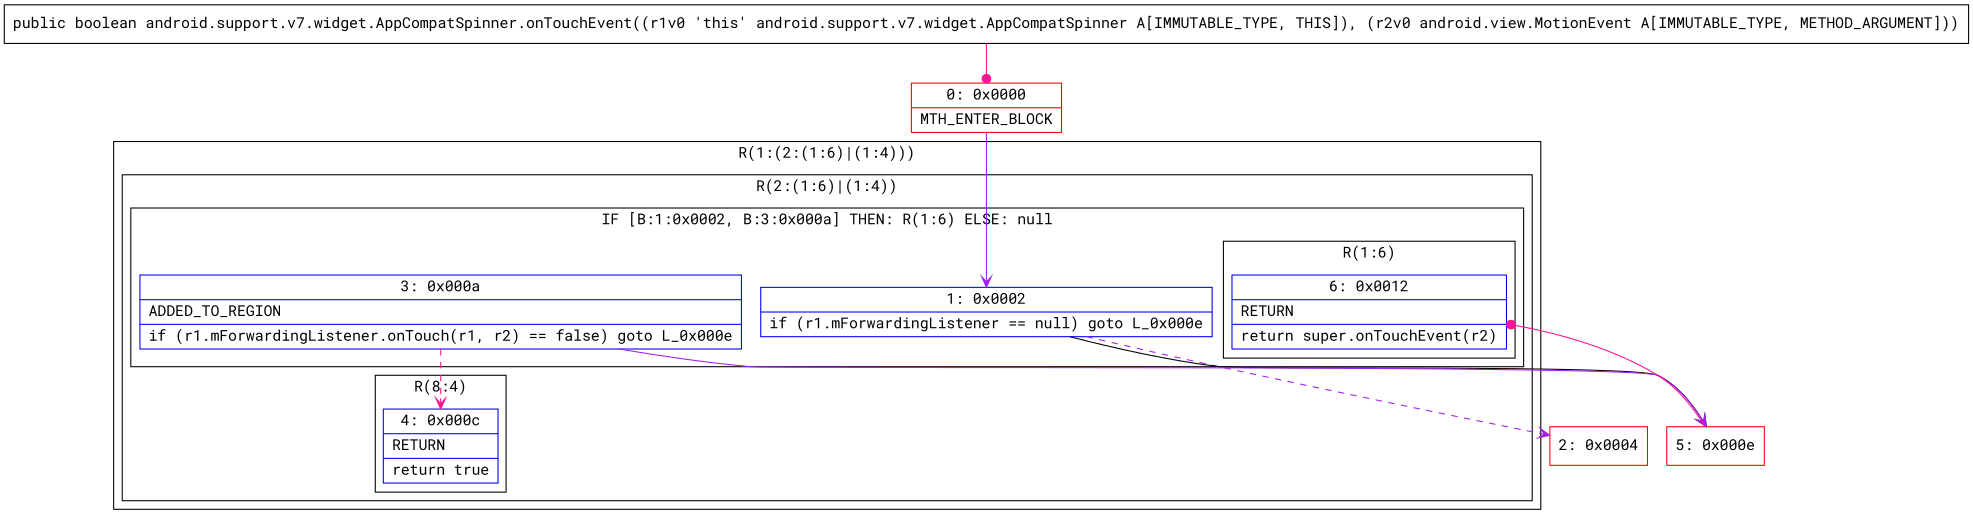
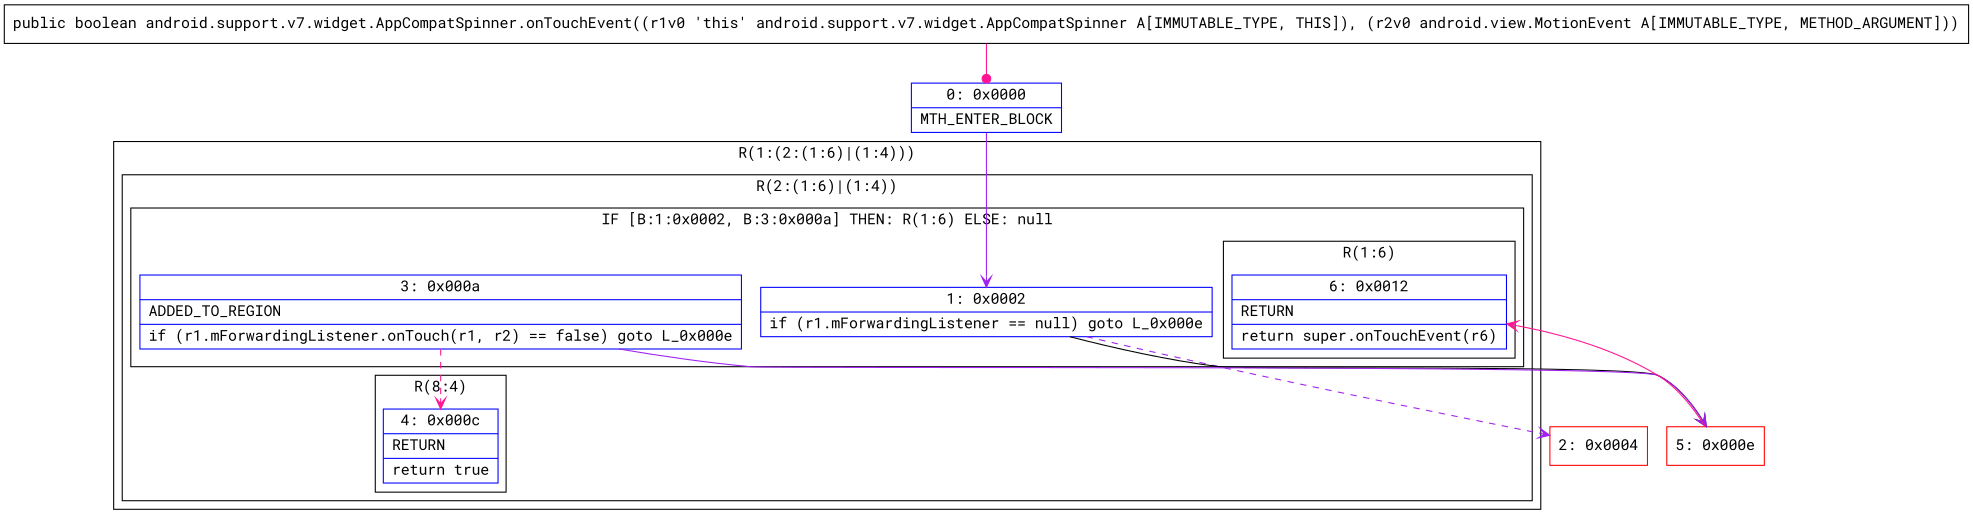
node "0: 0x0000": color red -> blue
node "6: 0x0012": text "return super.onTouchEvent(r2)" -> "return super.onTouchEvent(r6)"
edge "5: 0x000e" -> "6: 0x0012": arrowhead dot -> vee
